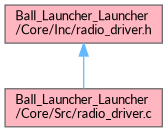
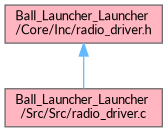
node "Ball_Launcher_Launcher /Core/Src/radio_driver.c": label "Ball_Launcher_Launcher /Core/Src/radio_driver.c" -> "Ball_Launcher_Launcher /Src/Src/radio_driver.c"
